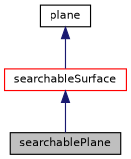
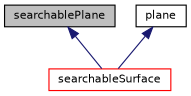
edge "searchablePlane" -> "searchableSurface": reversed
